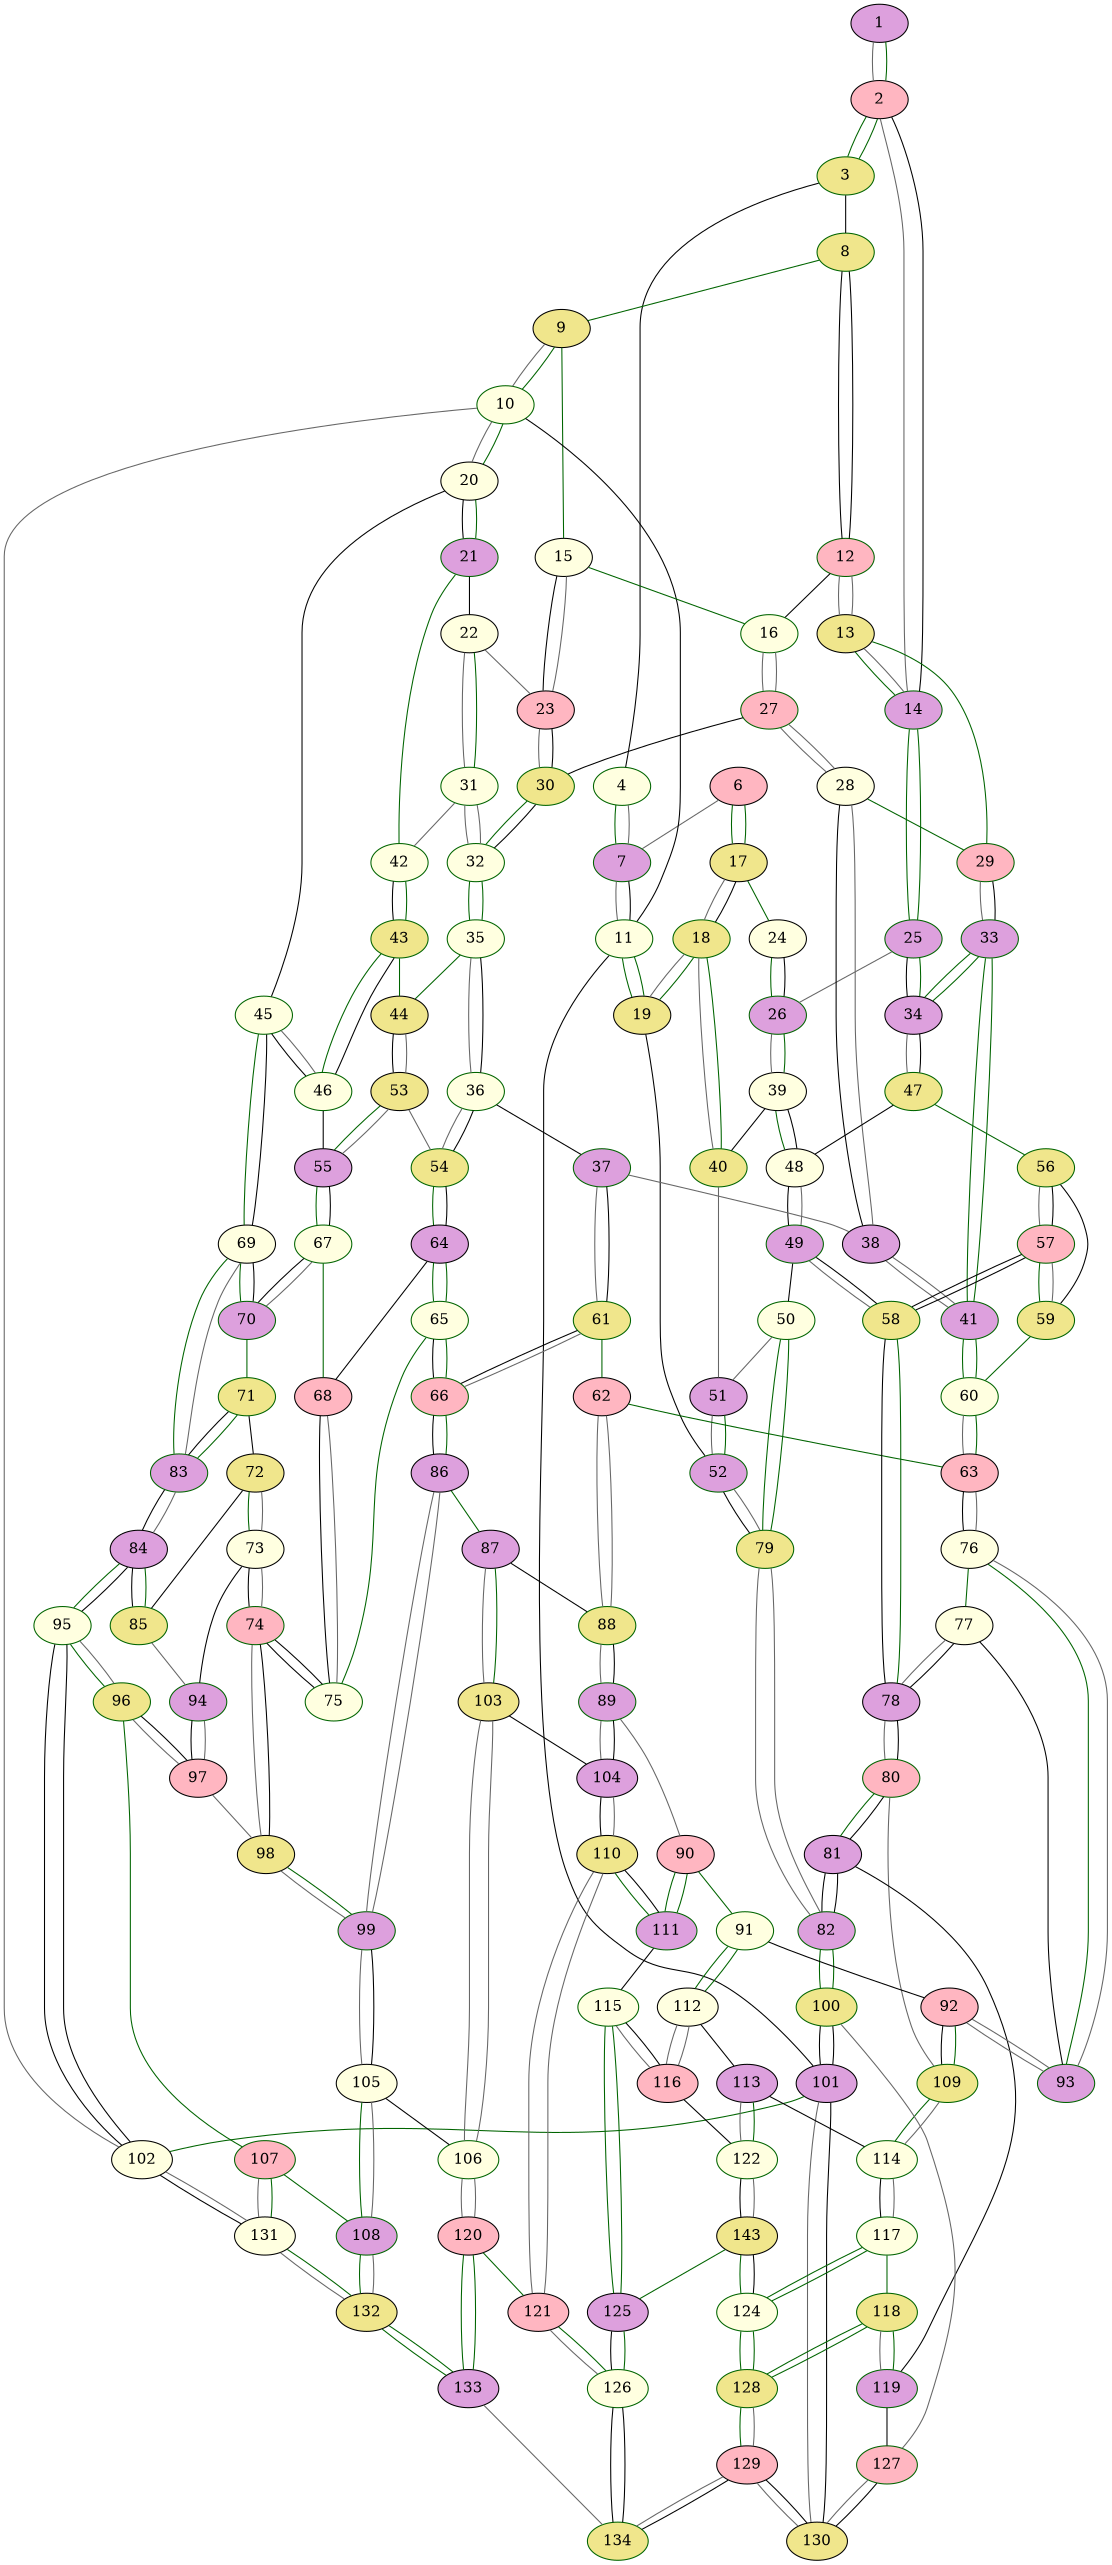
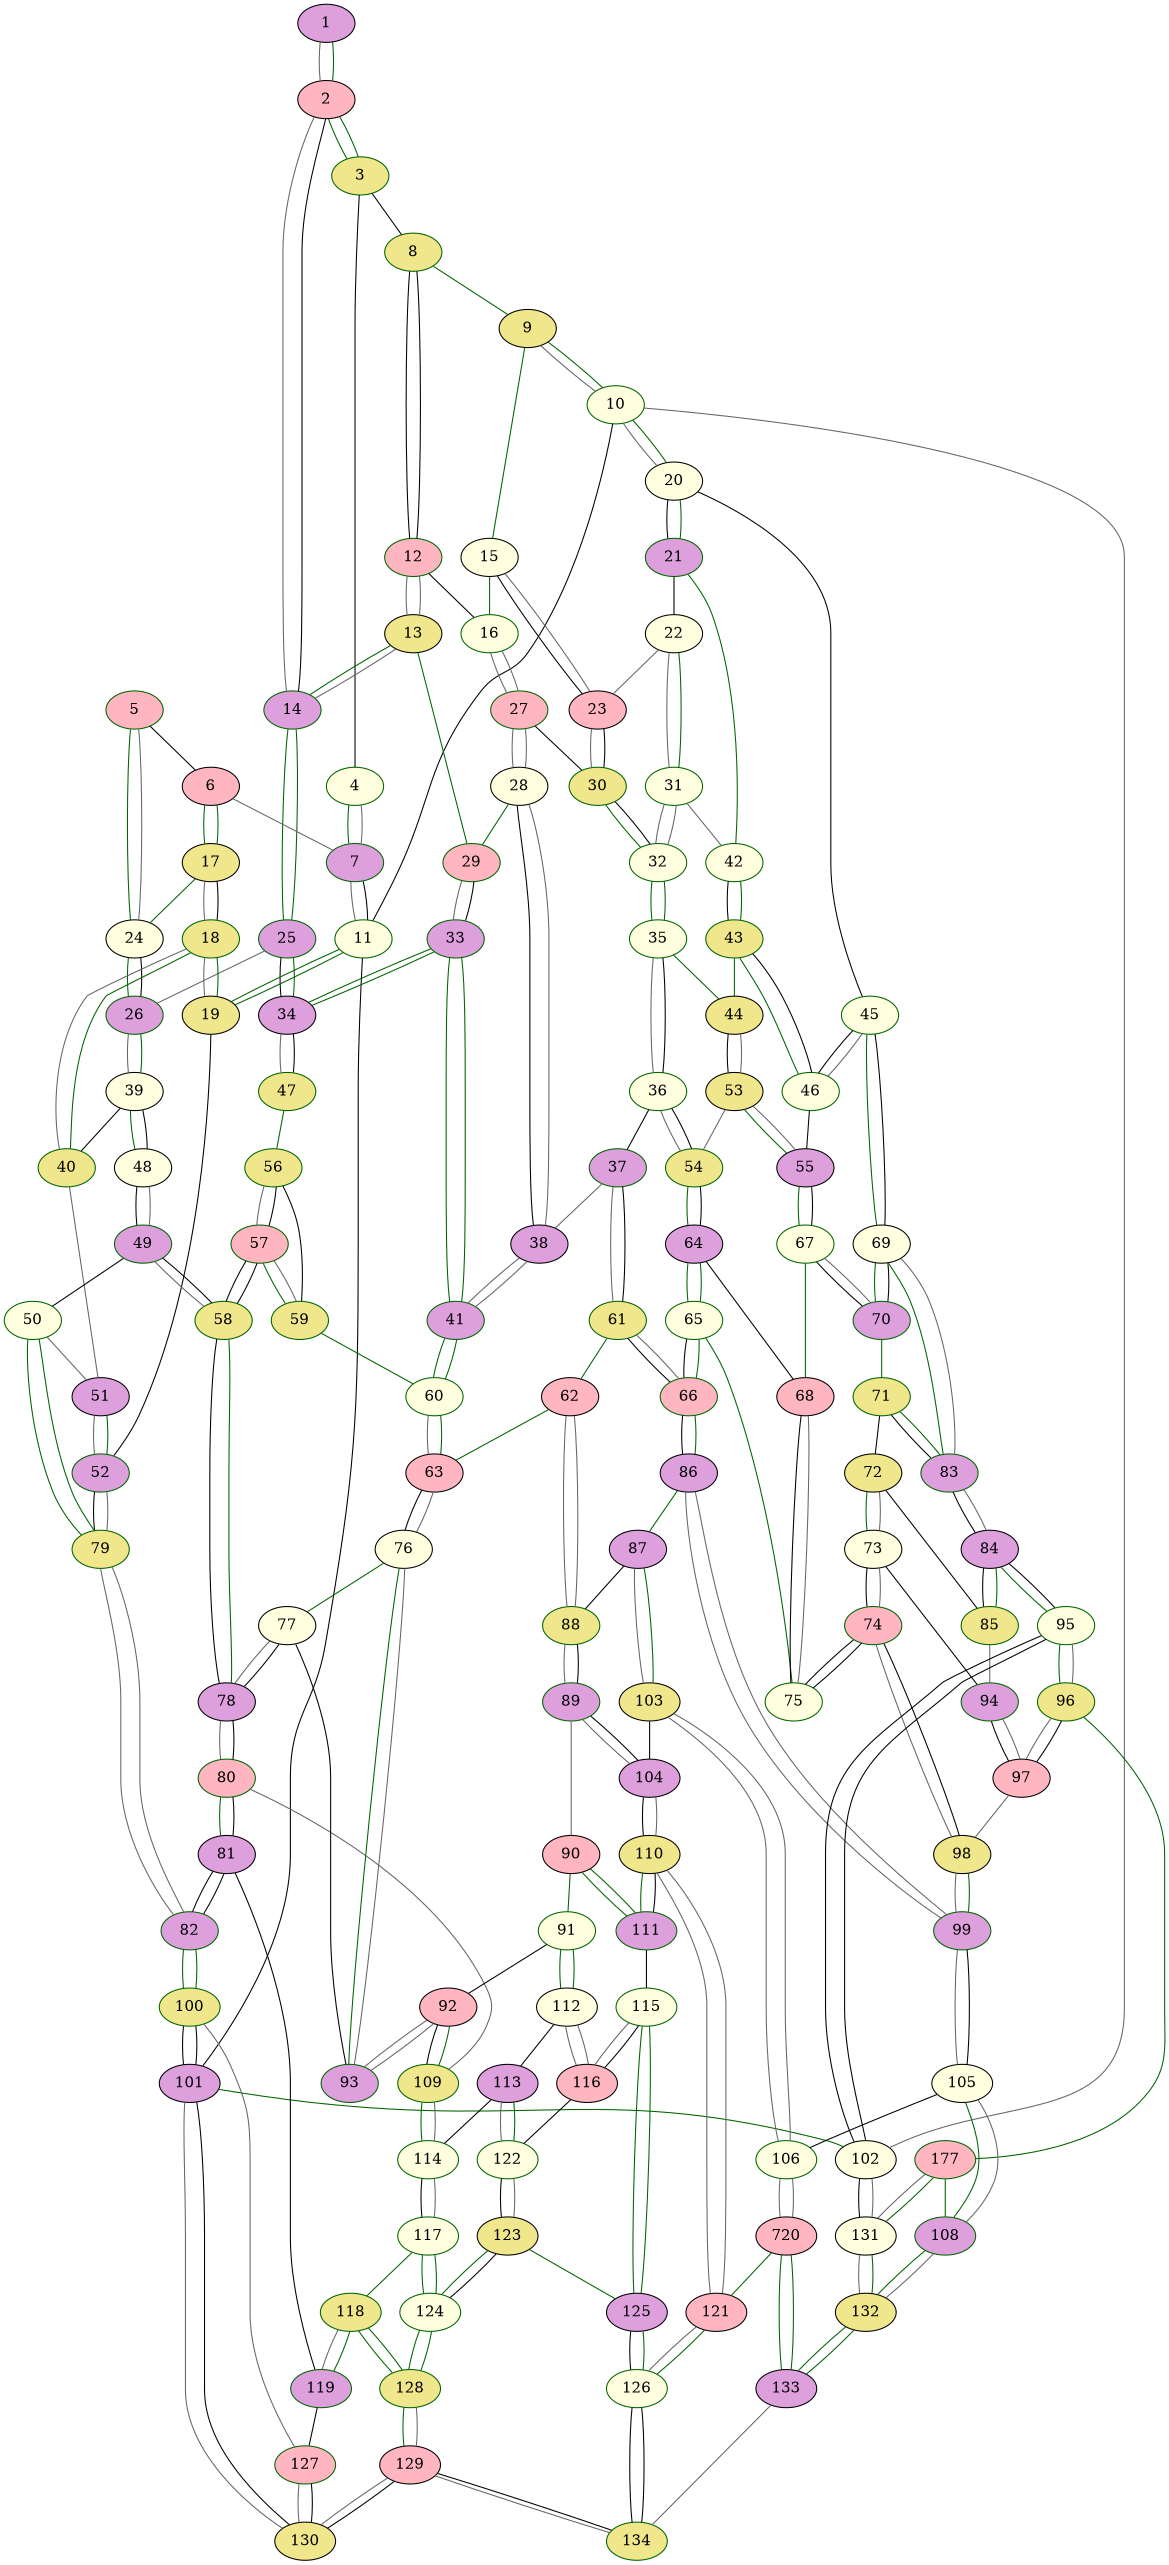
node "5": added
edge "47" -- "48": removed
node "107": label "107" -> "177"
node "120": label "120" -> "720"
node "143": label "143" -> "123"
